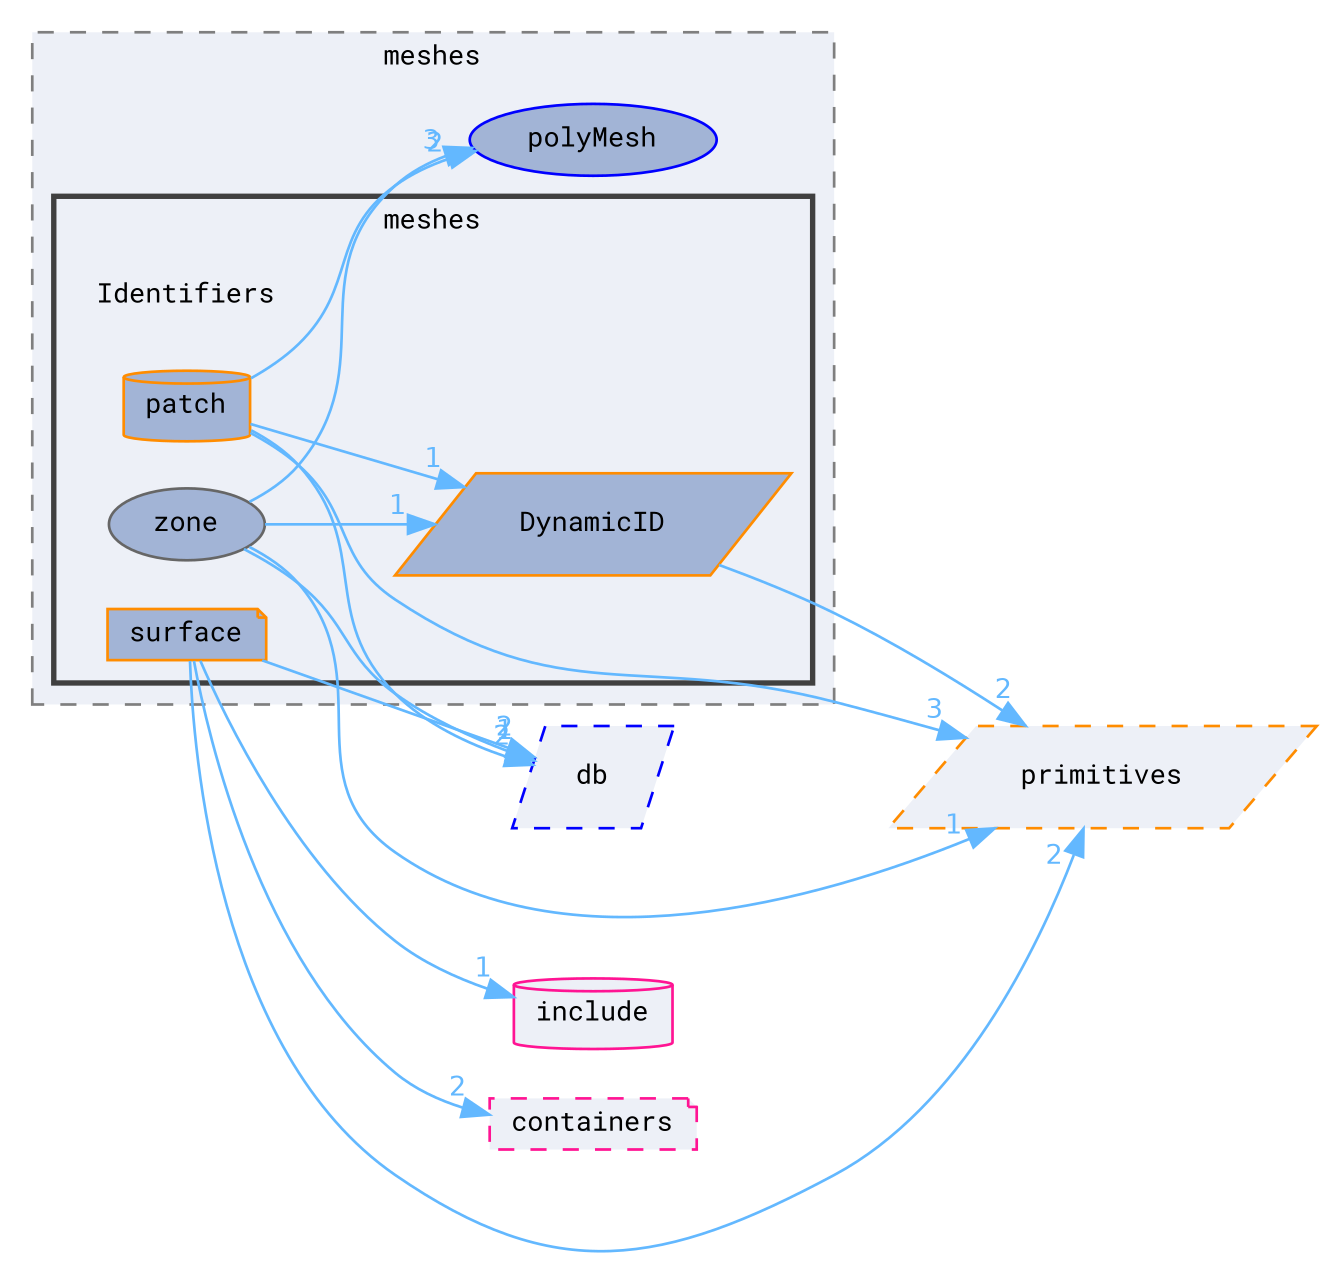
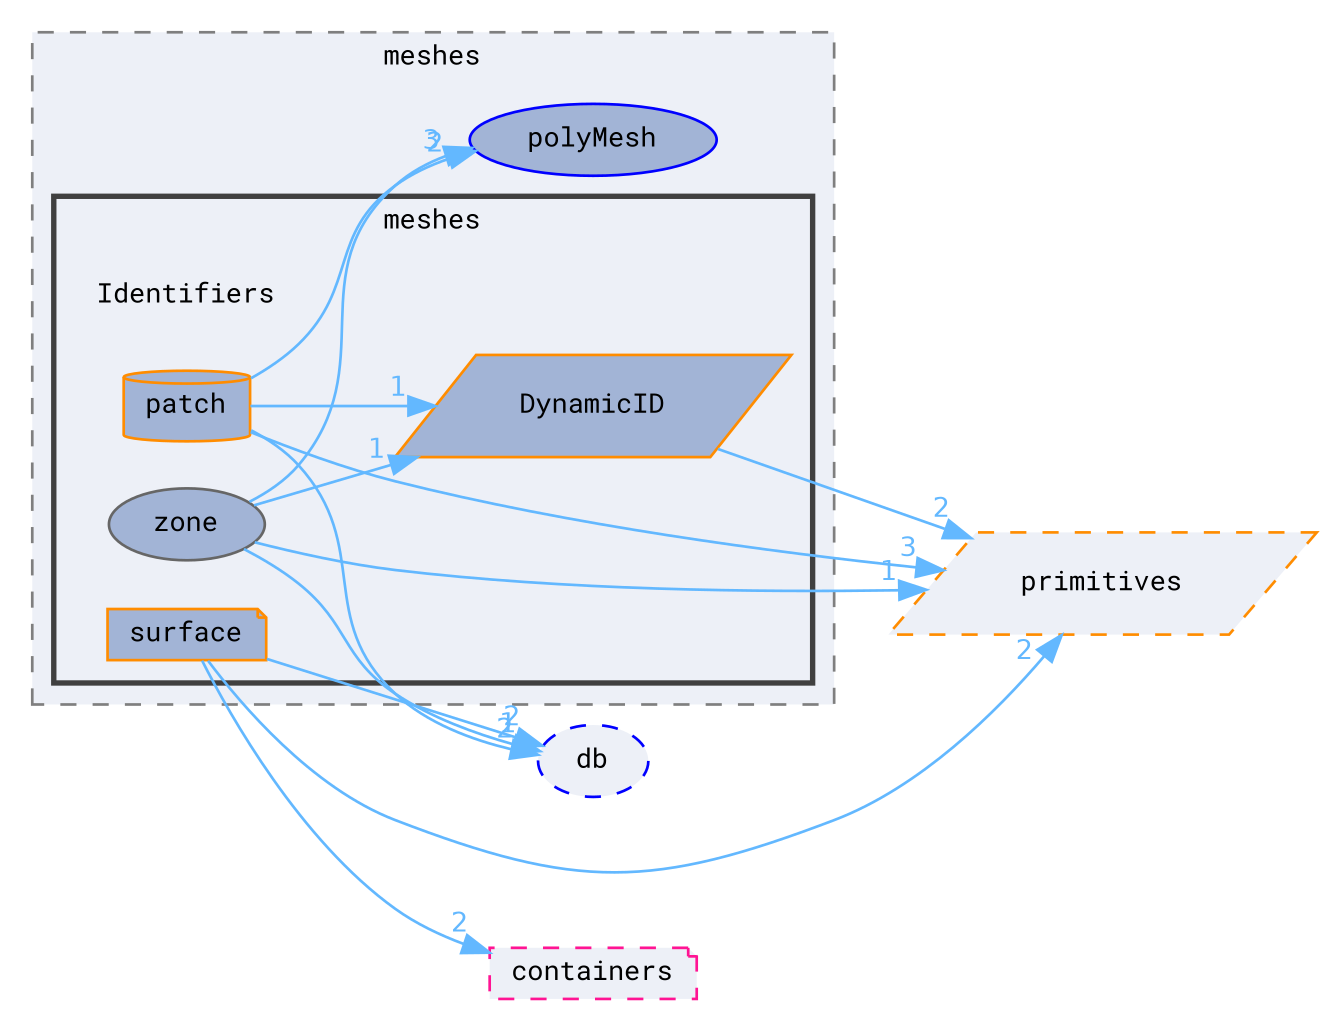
node "db": shape parallelogram -> ellipse
node "include": removed
